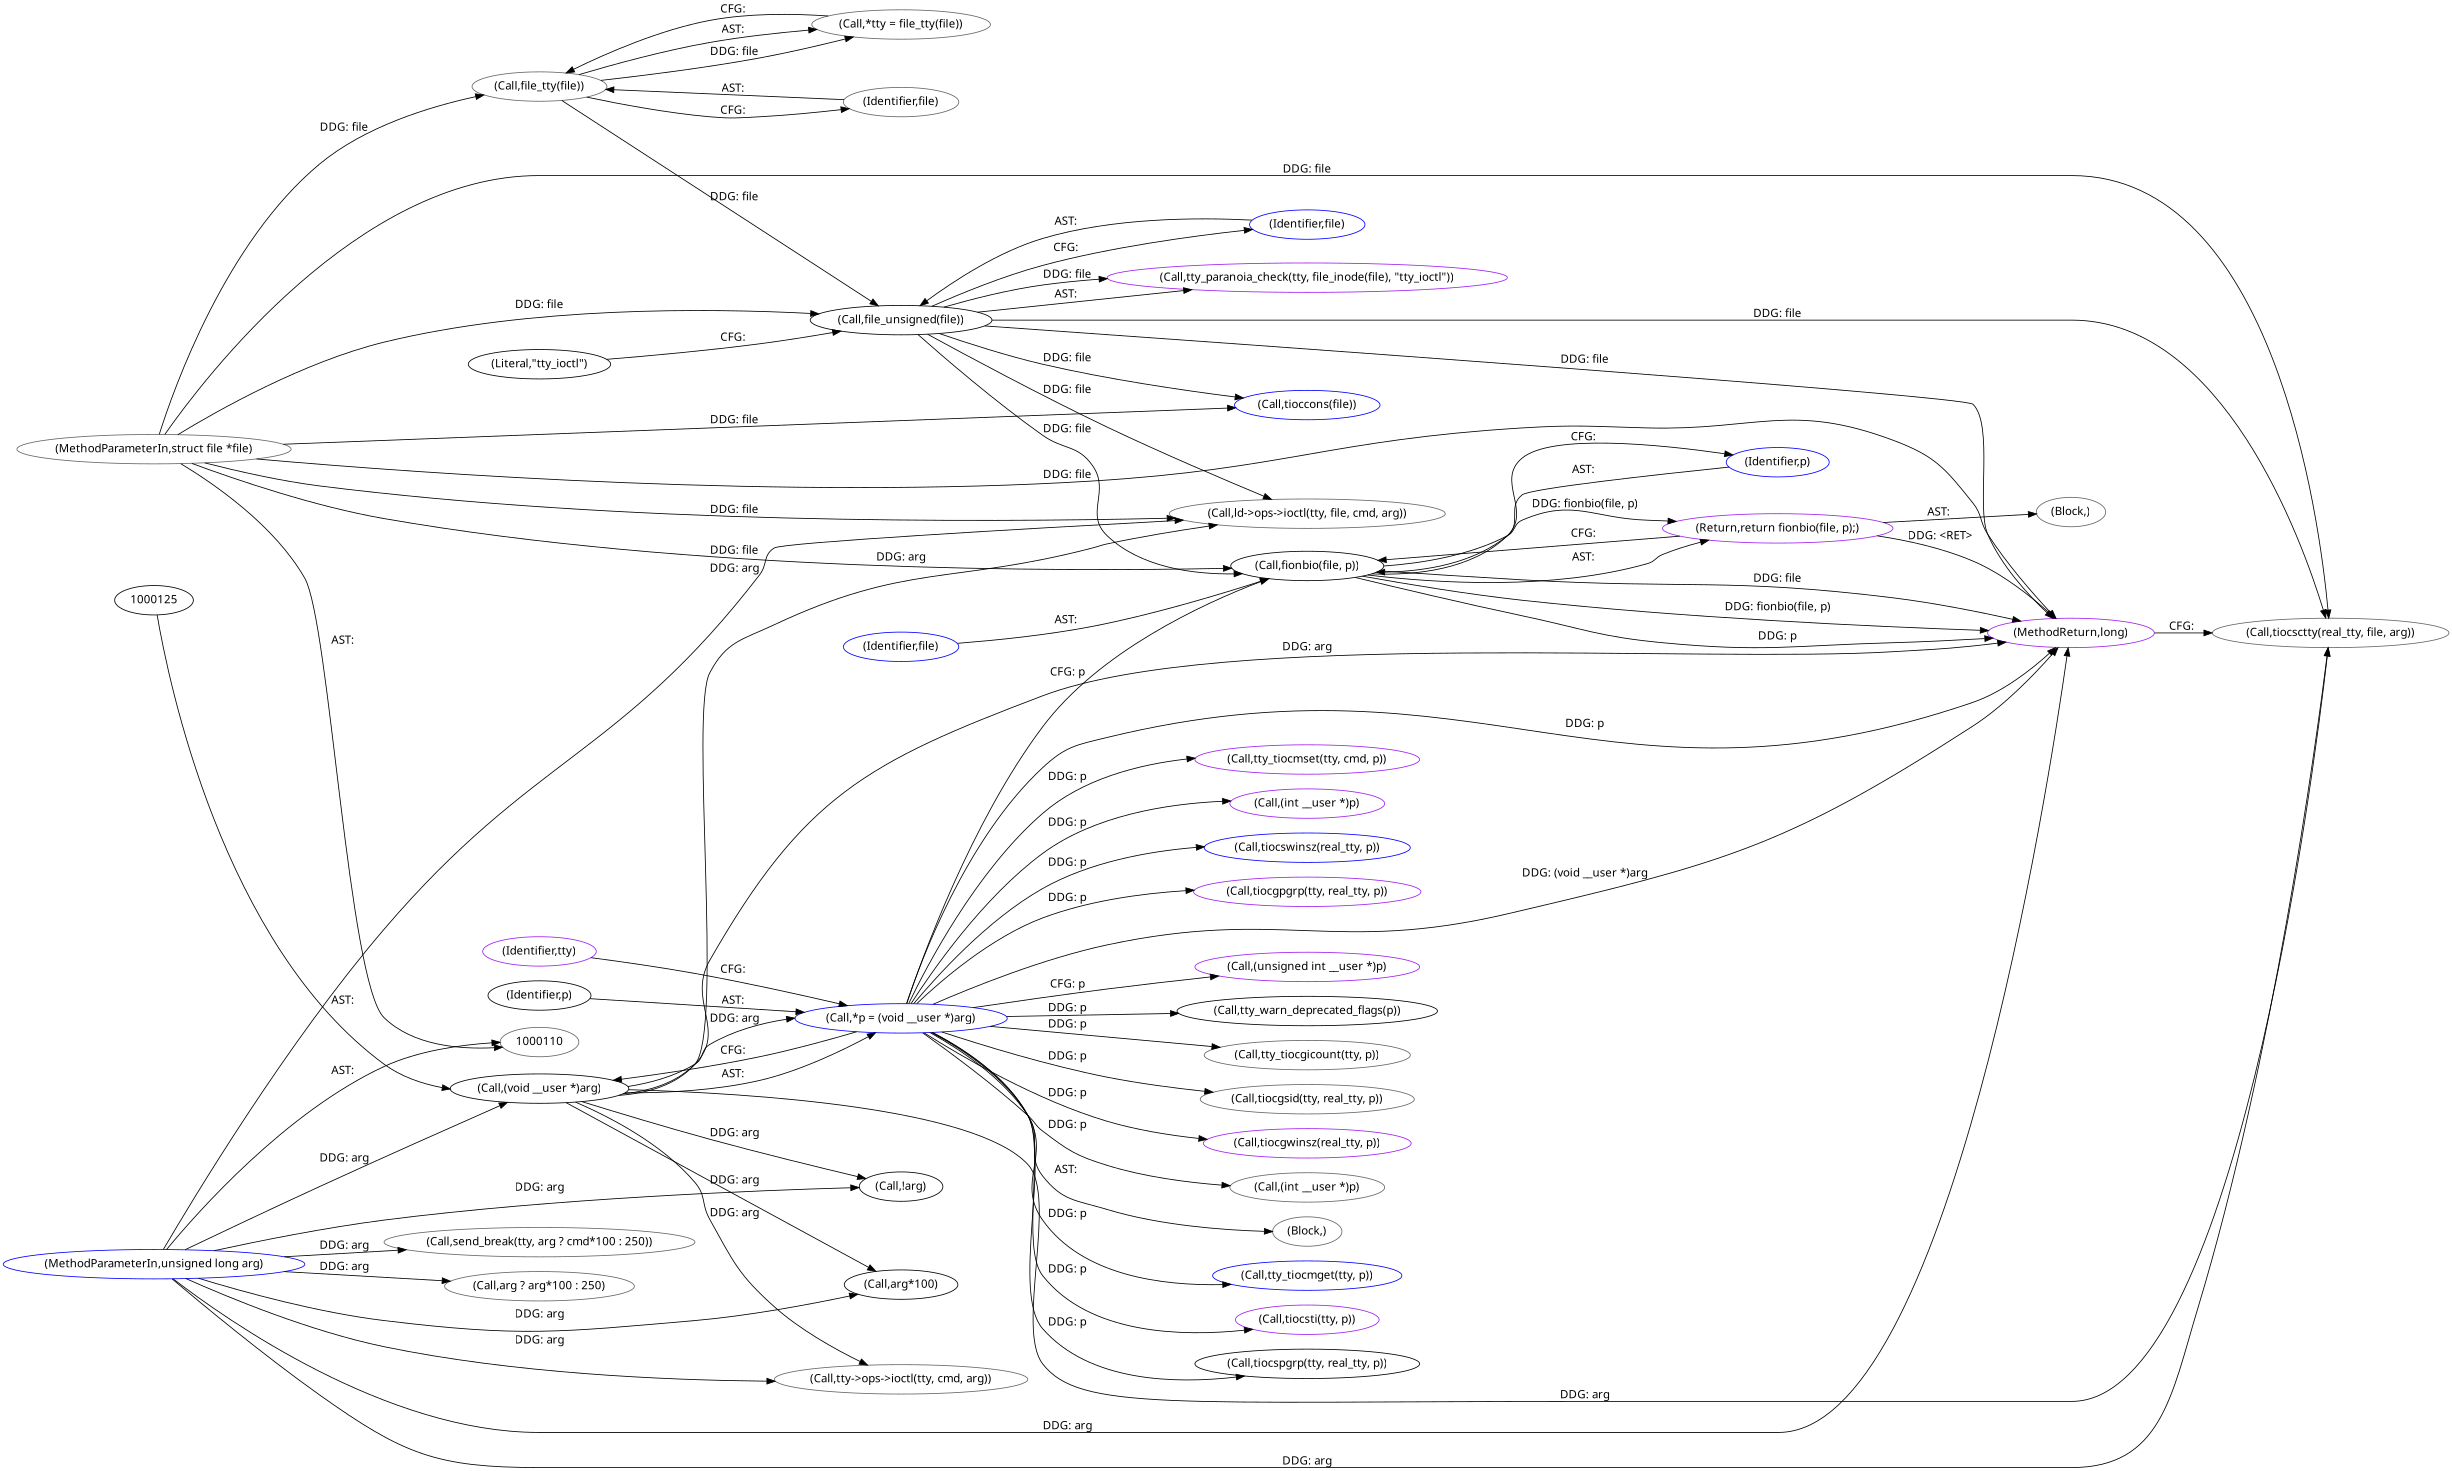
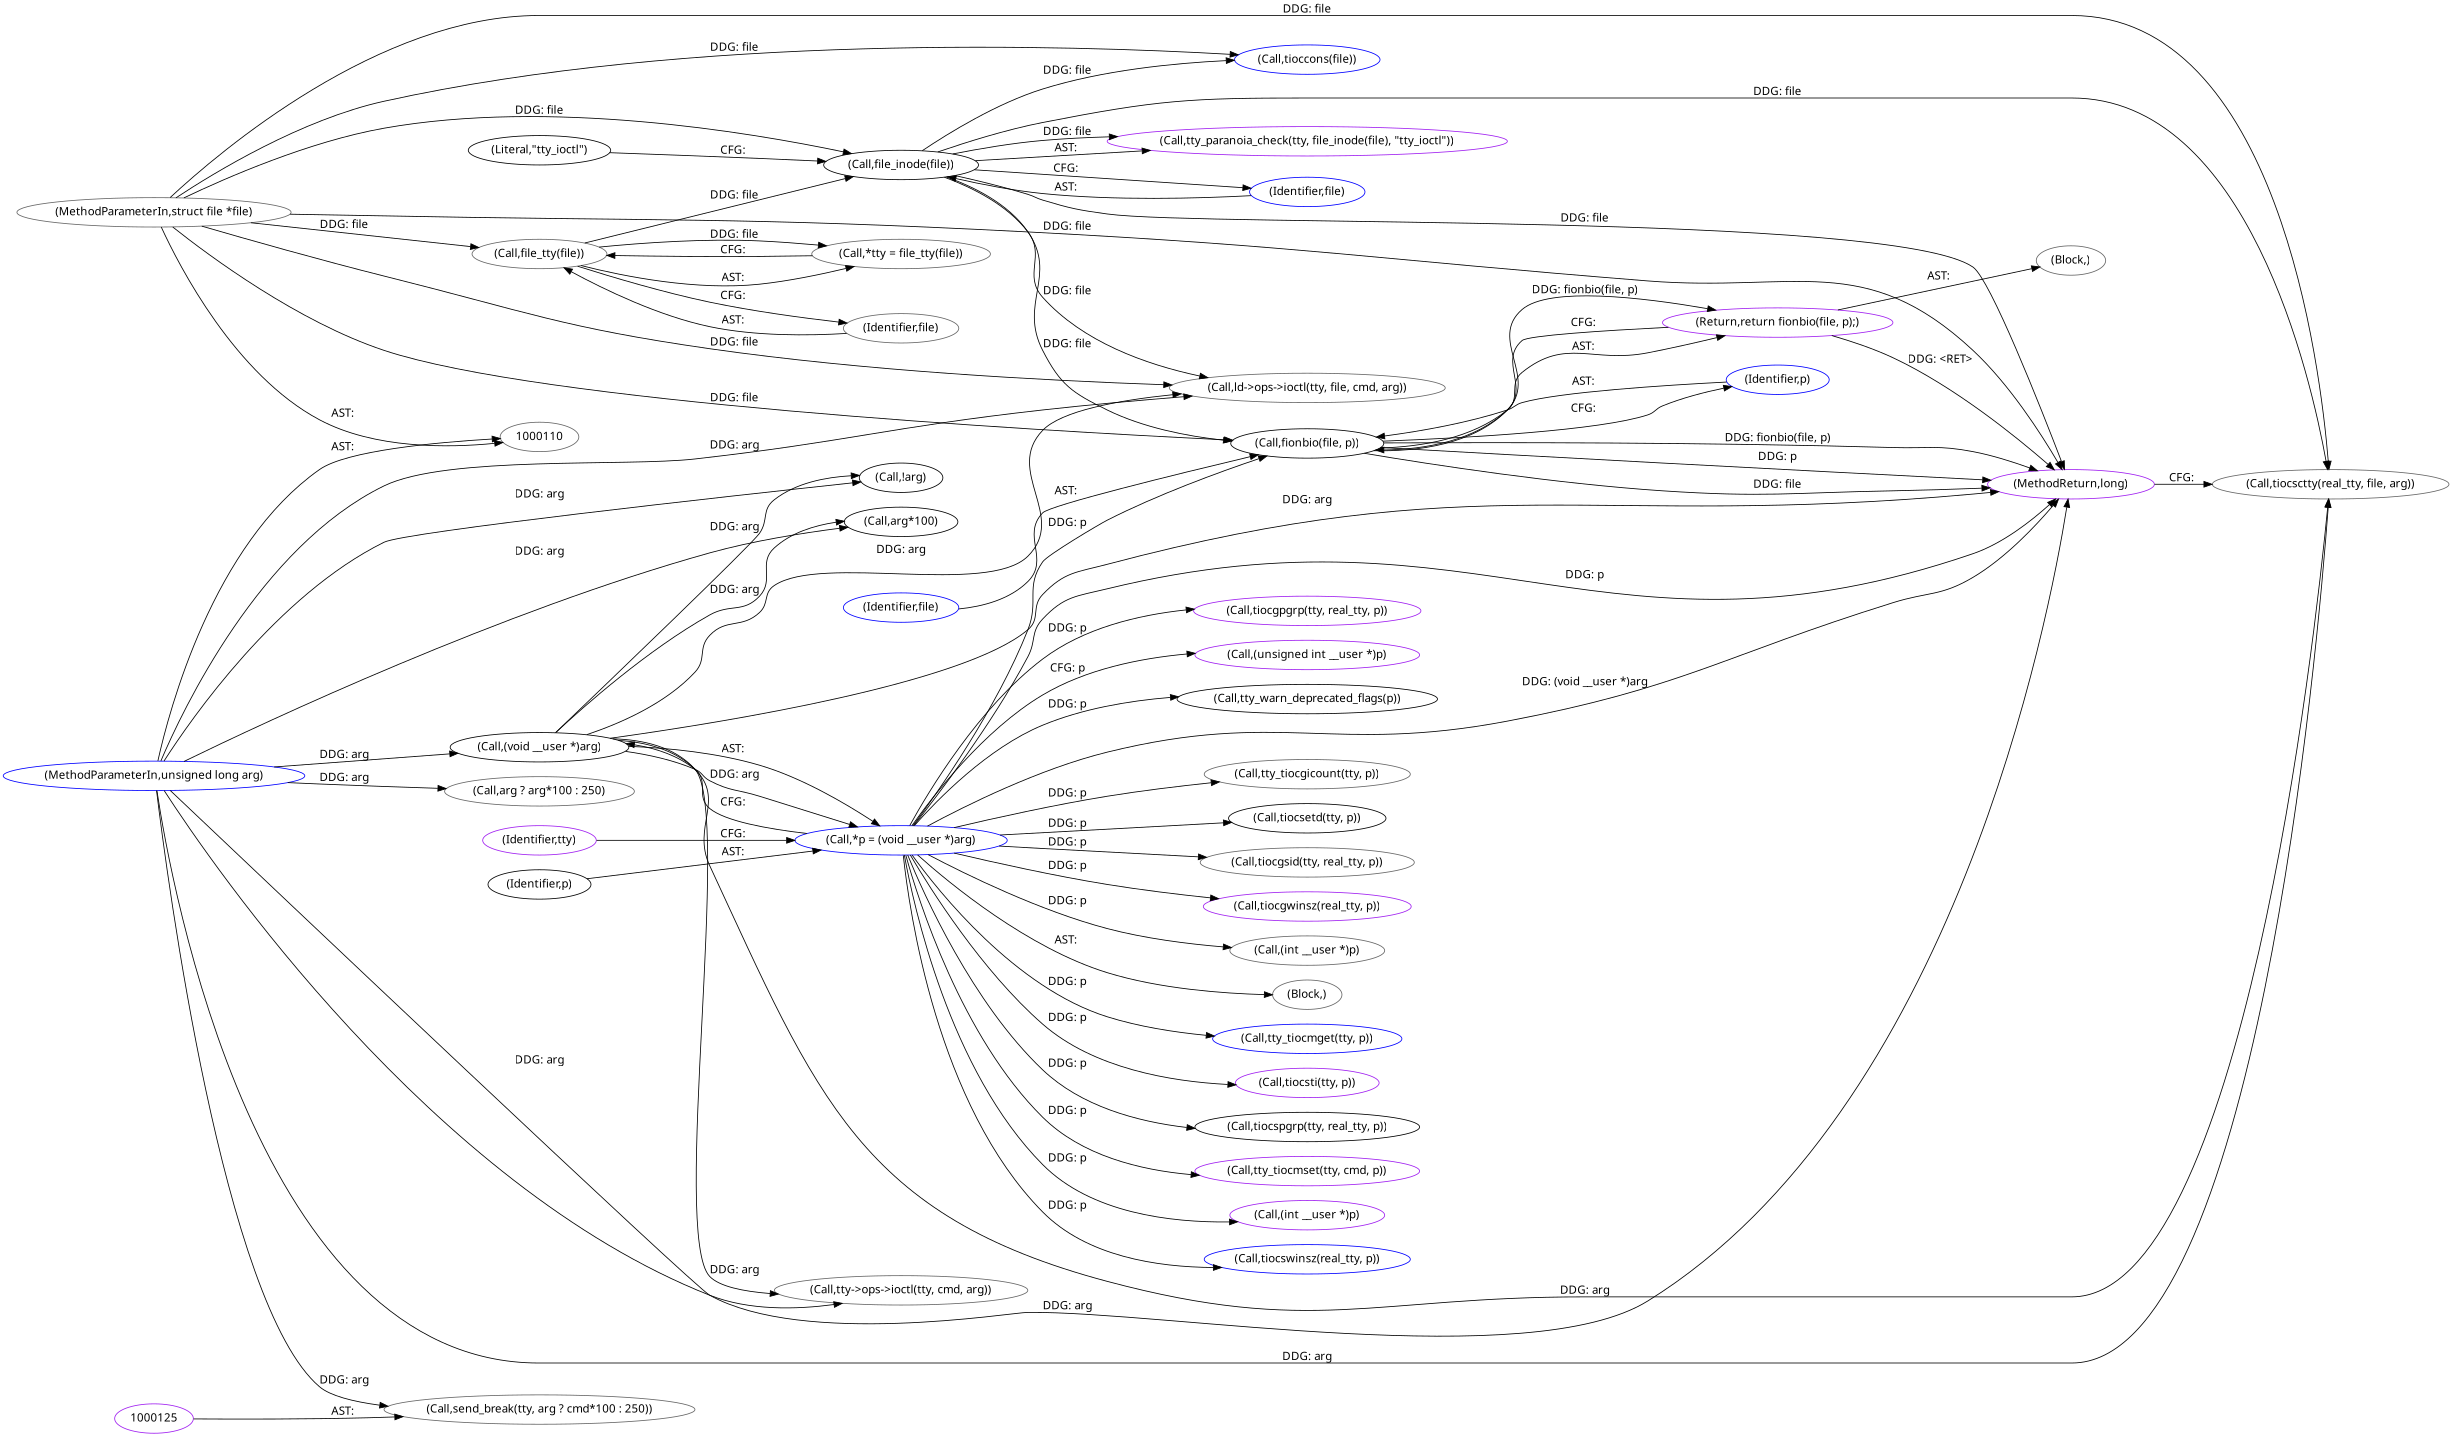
node "(Call,file_unsigned(file))": label "(Call,file_unsigned(file))" -> "(Call,file_inode(file))"
node "1000125": color black -> purple
edge "(Call,*p = (void __user *)arg)" -> "(Call,fionbio(file, p))": label "CFG: p" -> "DDG: p"
node "(Call,tiocsetd(tty, p))": added
edge "1000125" -> "(Call,(void __user *)arg)": now "1000125" -> "(Call,send_break(tty, arg ? cmd*100 : 250))"
